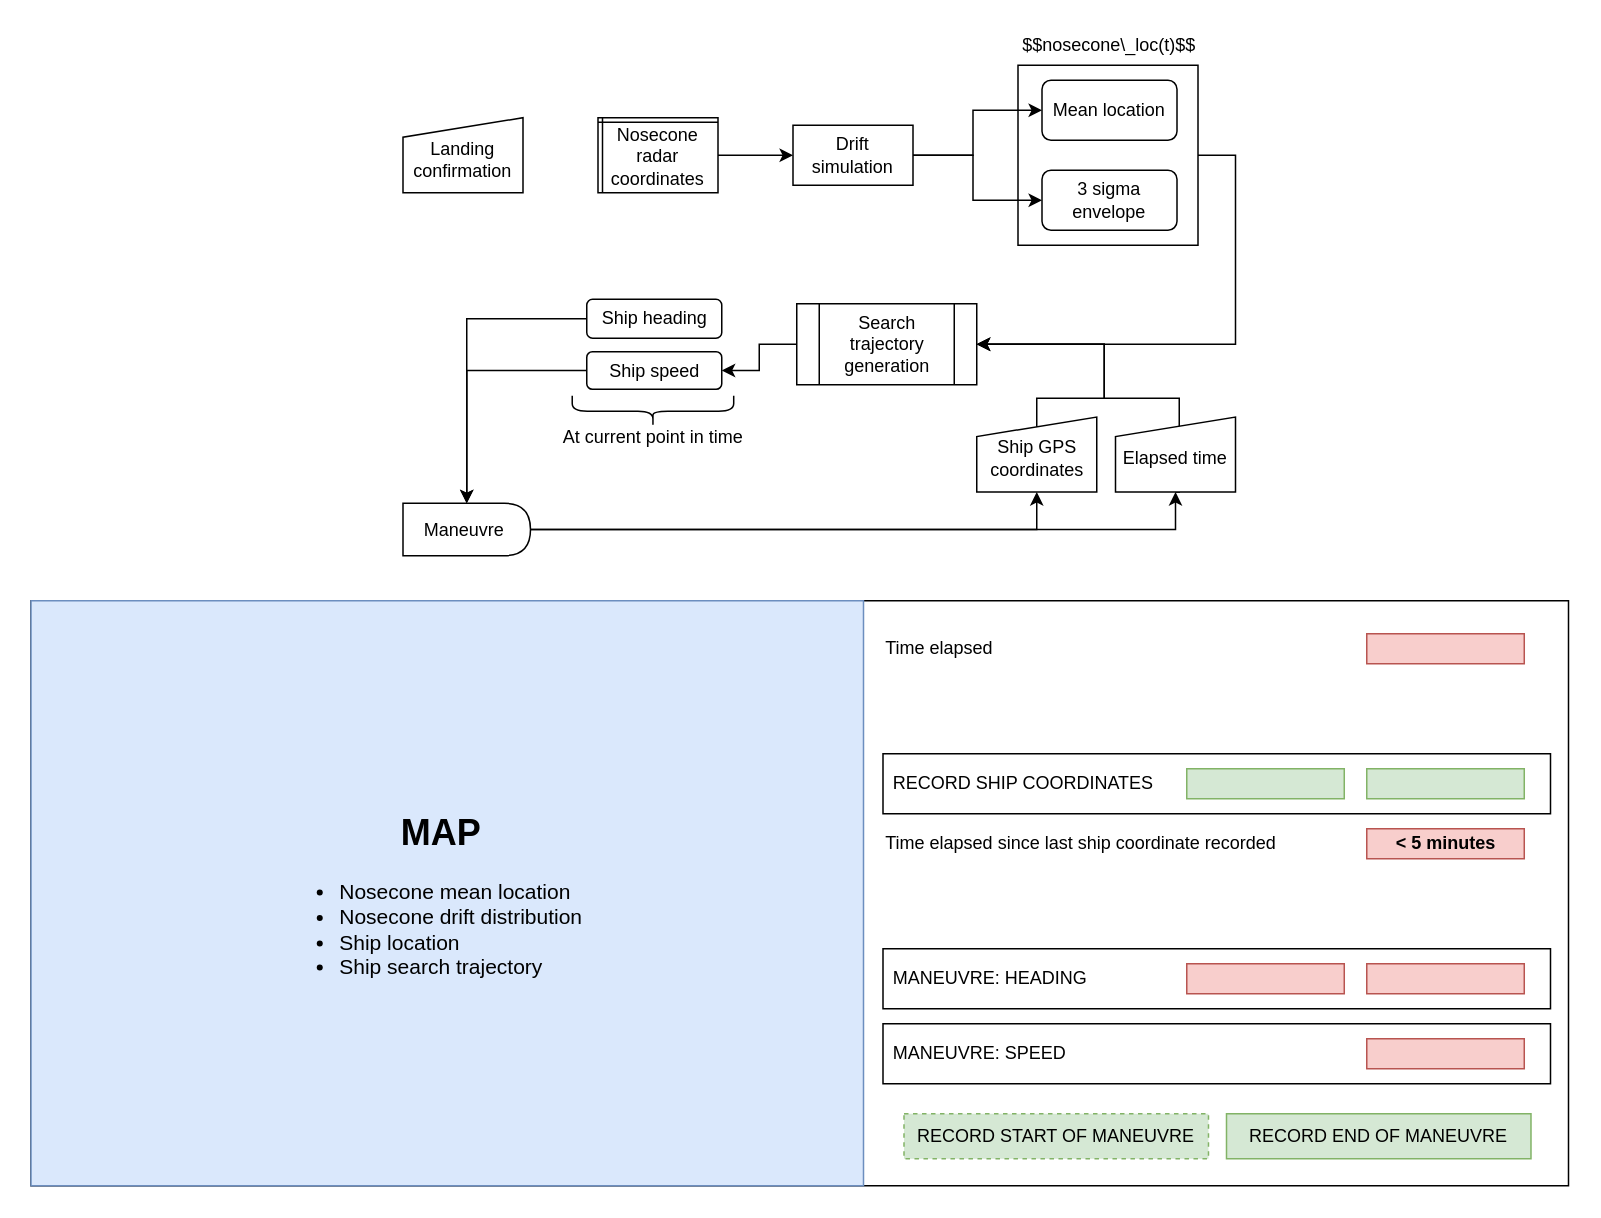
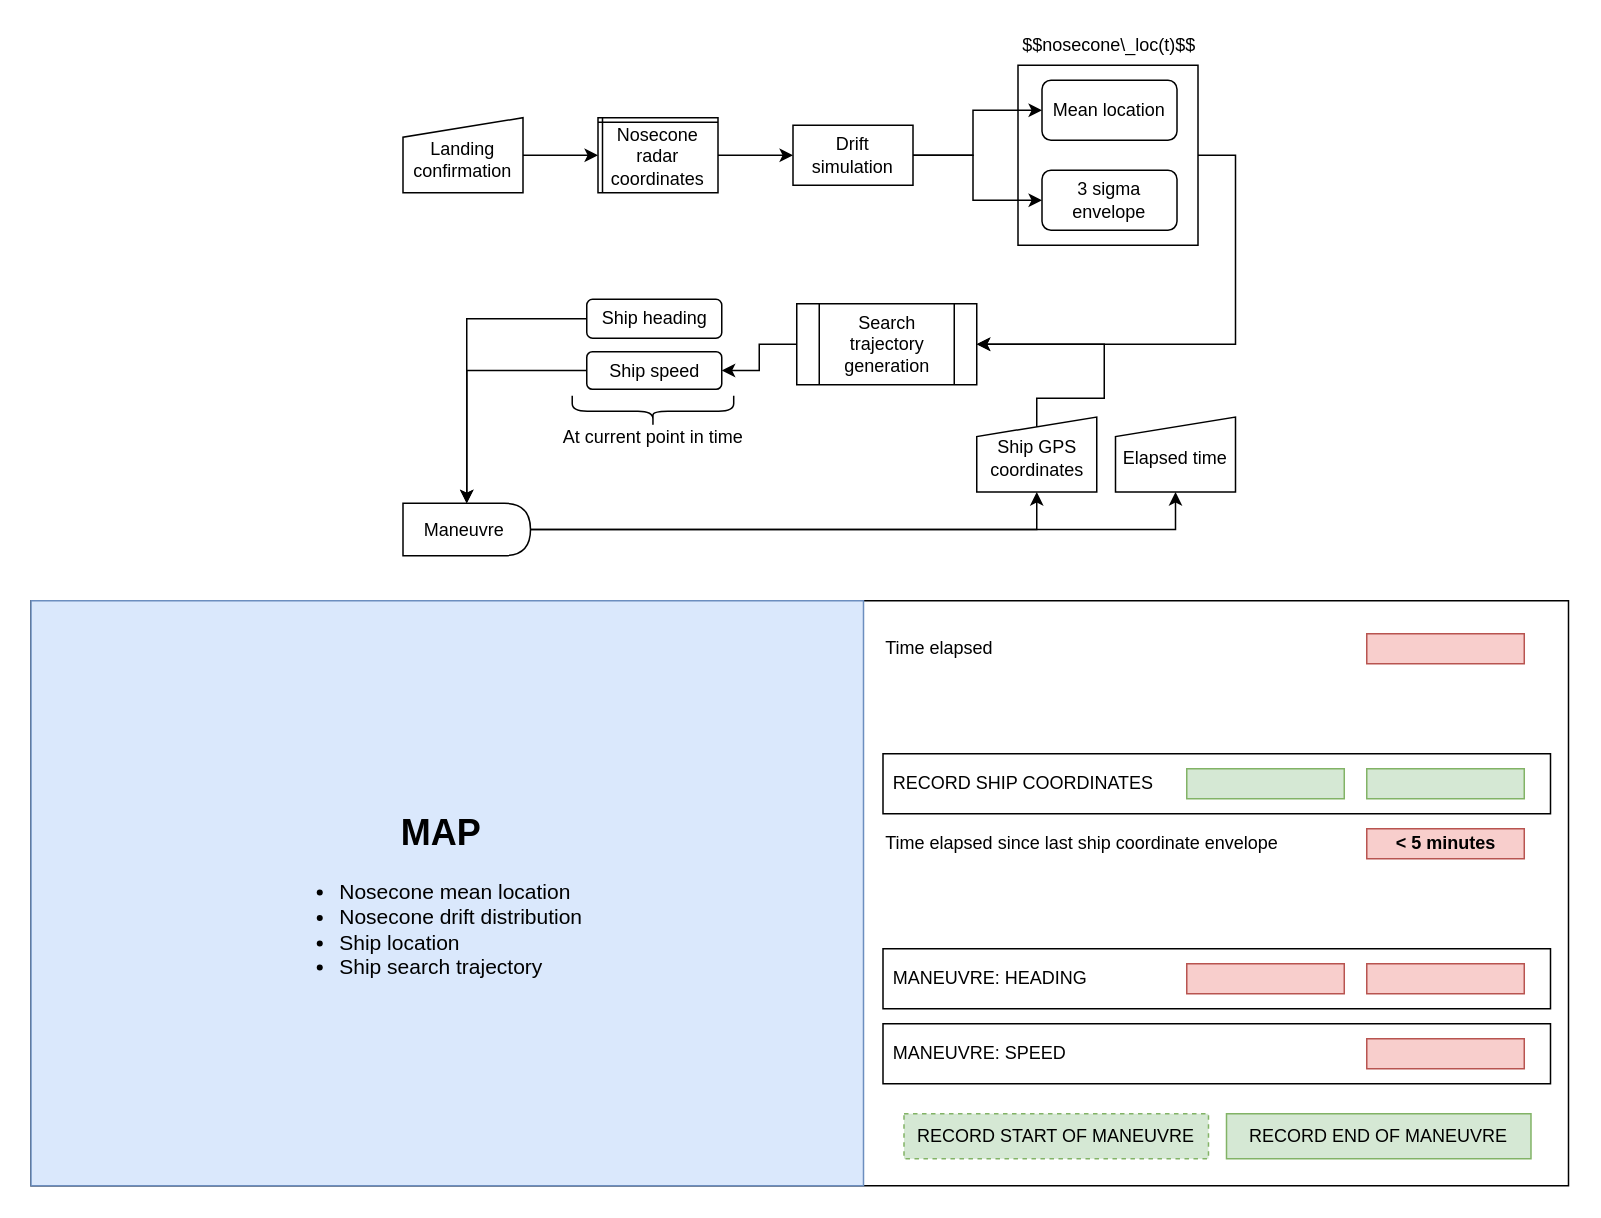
edge "Landing confirmation" -> "Nosecone radar coordinates": added
edge "Elapsed time" -> "Search trajectory generation": removed
node "Time elapsed since last ship coordinate recorded": label "Time elapsed since last ship coordinate recorded" -> "Time elapsed since last ship coordinate envelope"
